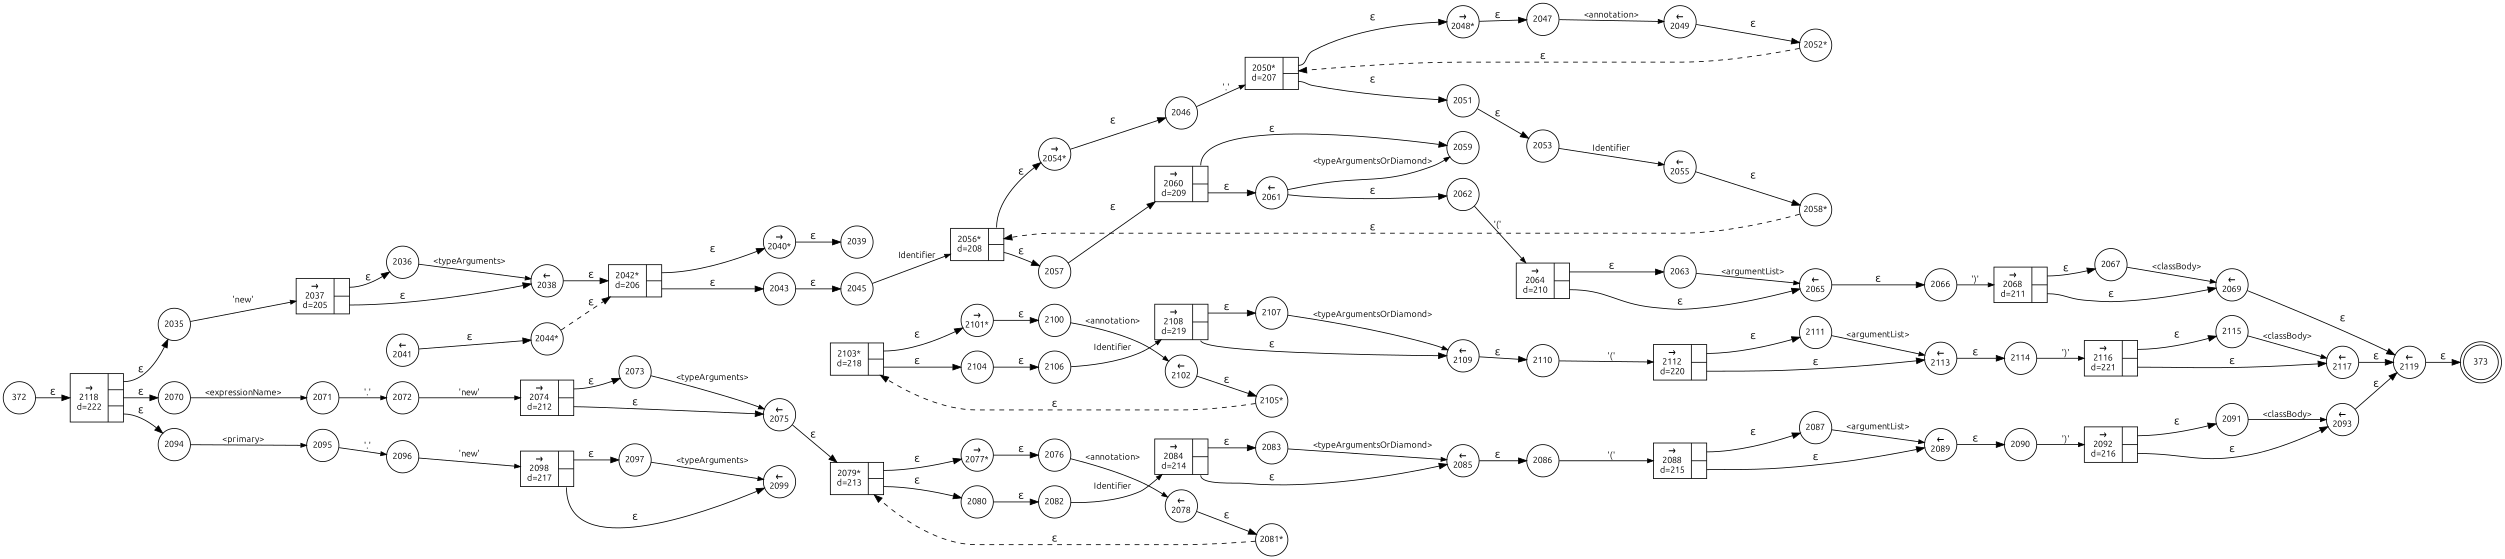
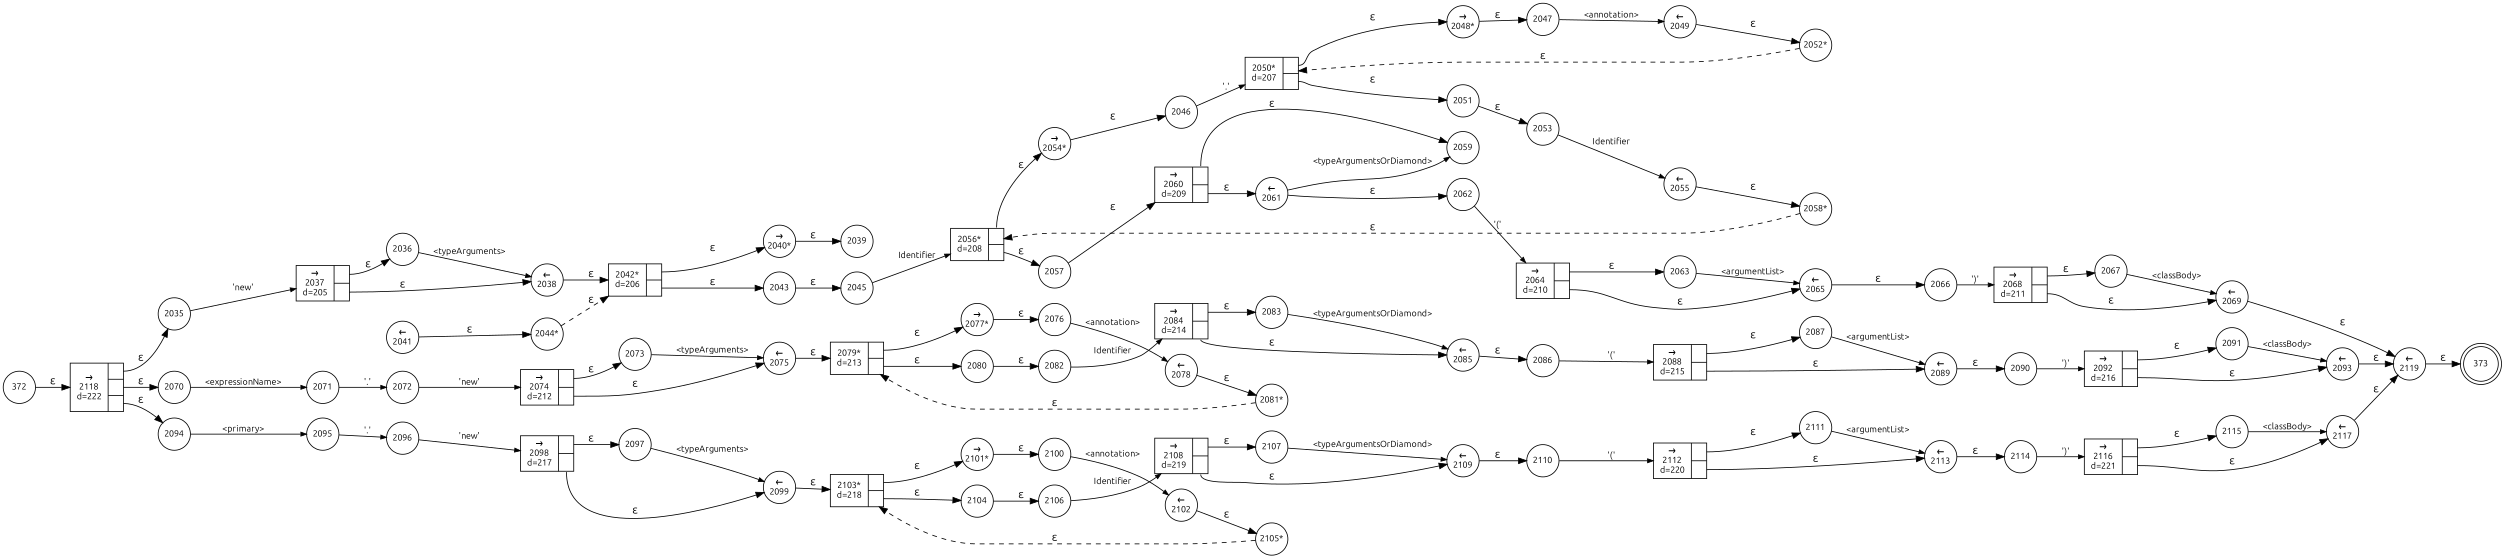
edge "← 2099" -> "2103*": added, label "ε"
